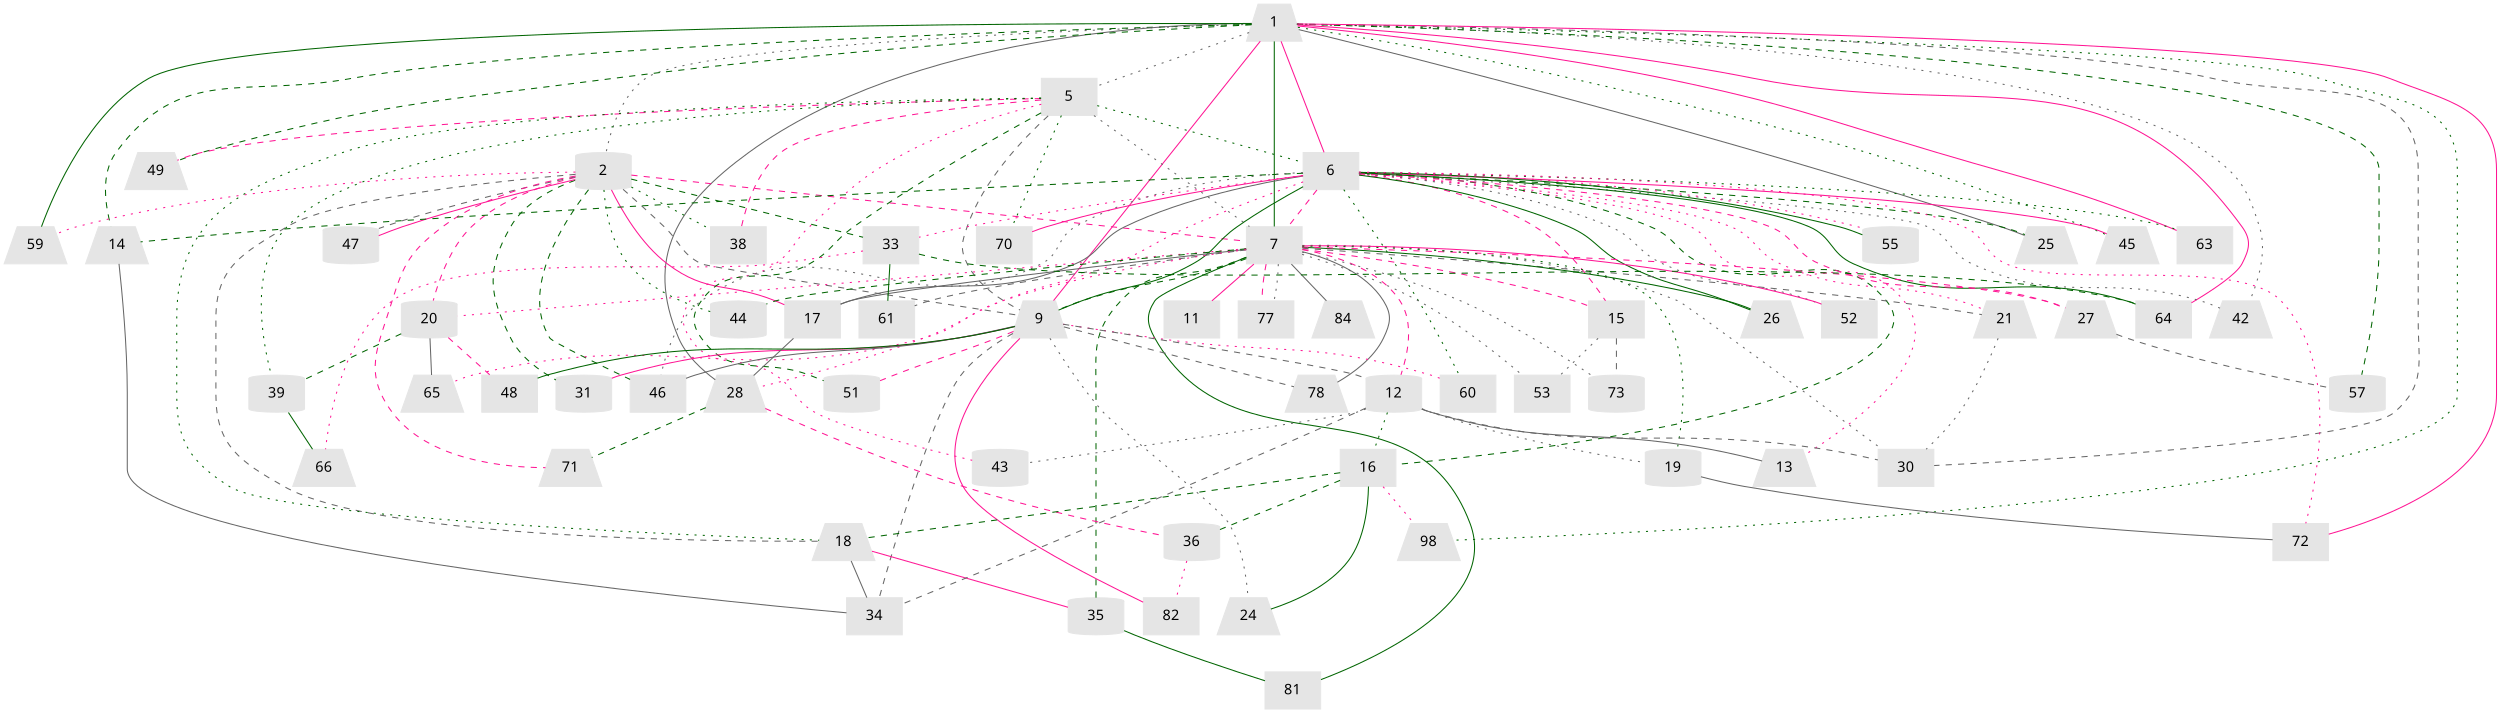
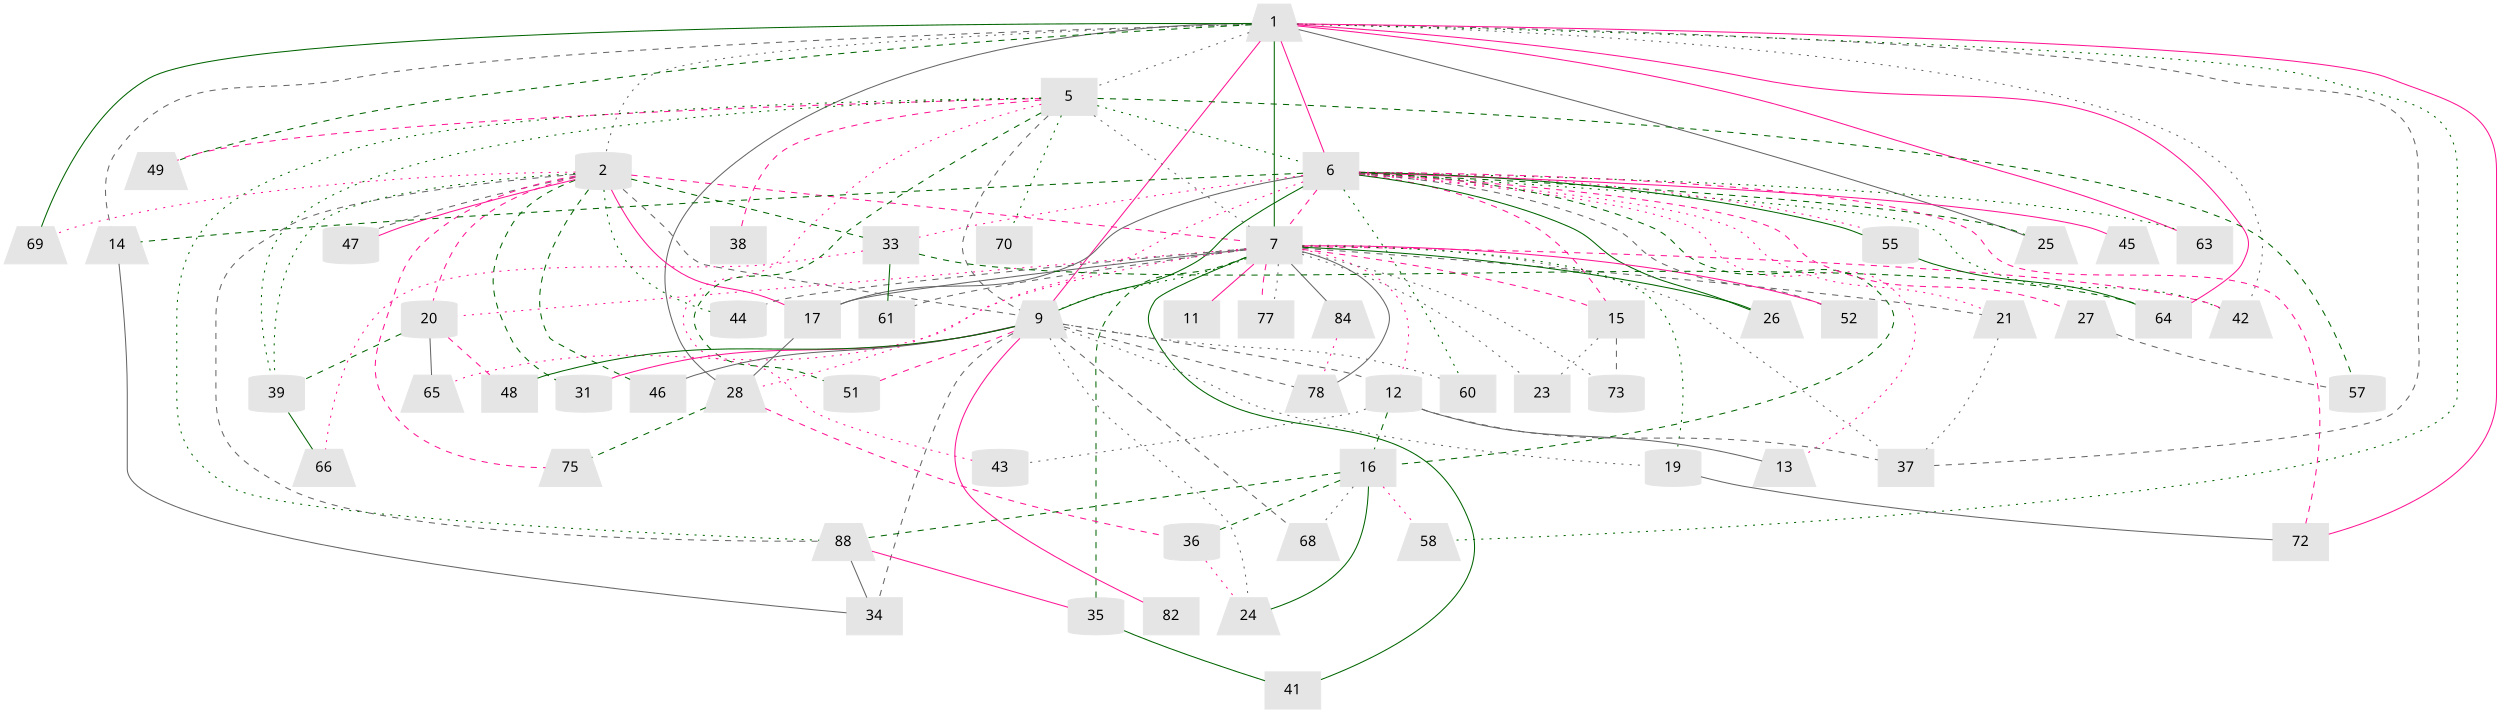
edge "1" -- "14": color darkgreen -> gray40
edge "1" -- "57": now "5" -- "57"
edge "1" -- "45": removed
edge "6" -- "70": removed
edge "2" -- "38": now "2" -- "39"
edge "6" -- "42": color gray40 -> darkgreen
edge "6" -- "52": style dotted -> dashed
edge "6" -- "64": now "55" -- "64"
edge "6" -- "72": style dotted -> dashed
node "59": label "59" -> "69"
edge "6" -- "46": removed
edge "7" -- "27": now "7" -- "42"
edge "7" -- "44": color darkgreen -> gray40
edge "7" -- "9": style dashed -> dotted
edge "7" -- "12": style dashed -> dotted
edge "9" -- "60": color deeppink -> gray40
edge "84" -- "78": added
node "53": label "53" -> "23"
edge "12" -- "16": style dotted -> dashed
edge "12" -- "19": now "9" -- "19"
node "71": label "71" -> "75"
node "30": label "30" -> "37"
edge "12" -- "34": removed
node "18": label "18" -> "88"
node "68": added
node "98": label "98" -> "58"
edge "36" -- "82": now "36" -- "24"
node "81": label "81" -> "41"
